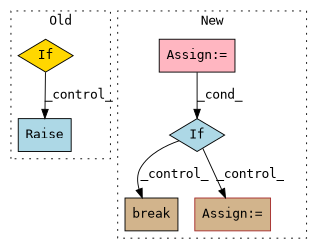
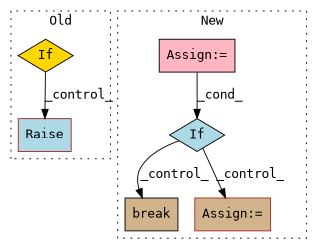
node "Raise": color black -> brown
